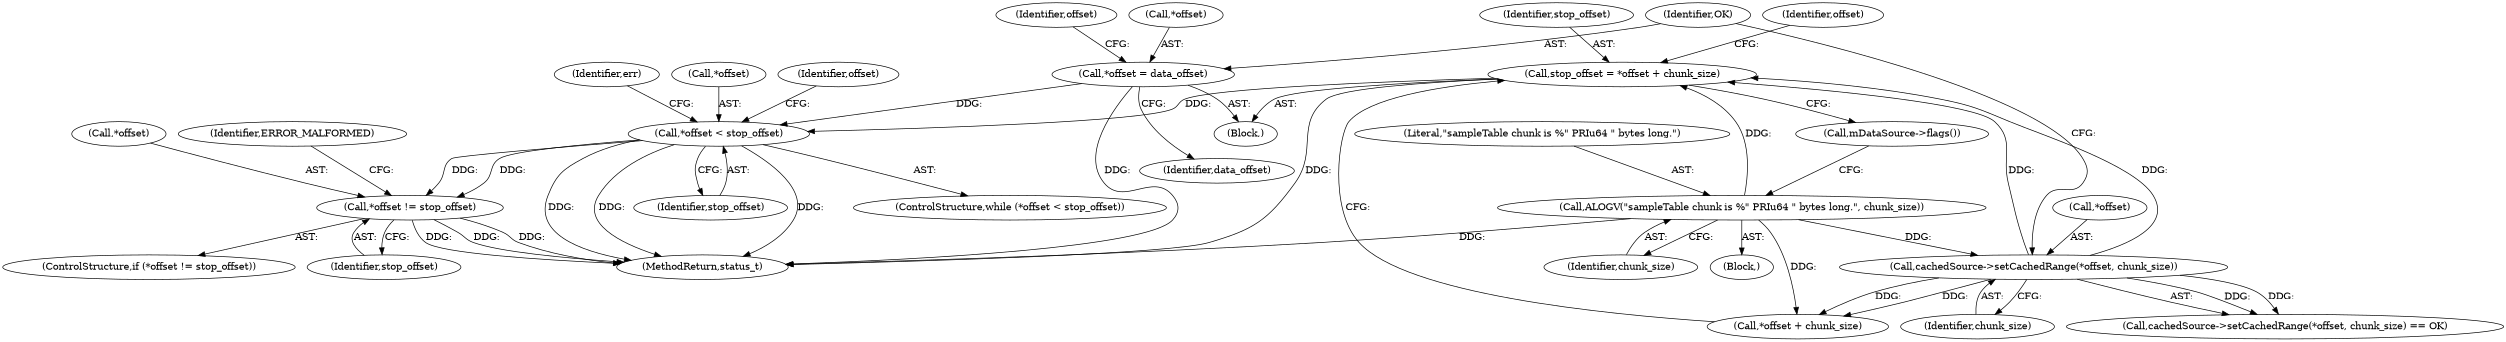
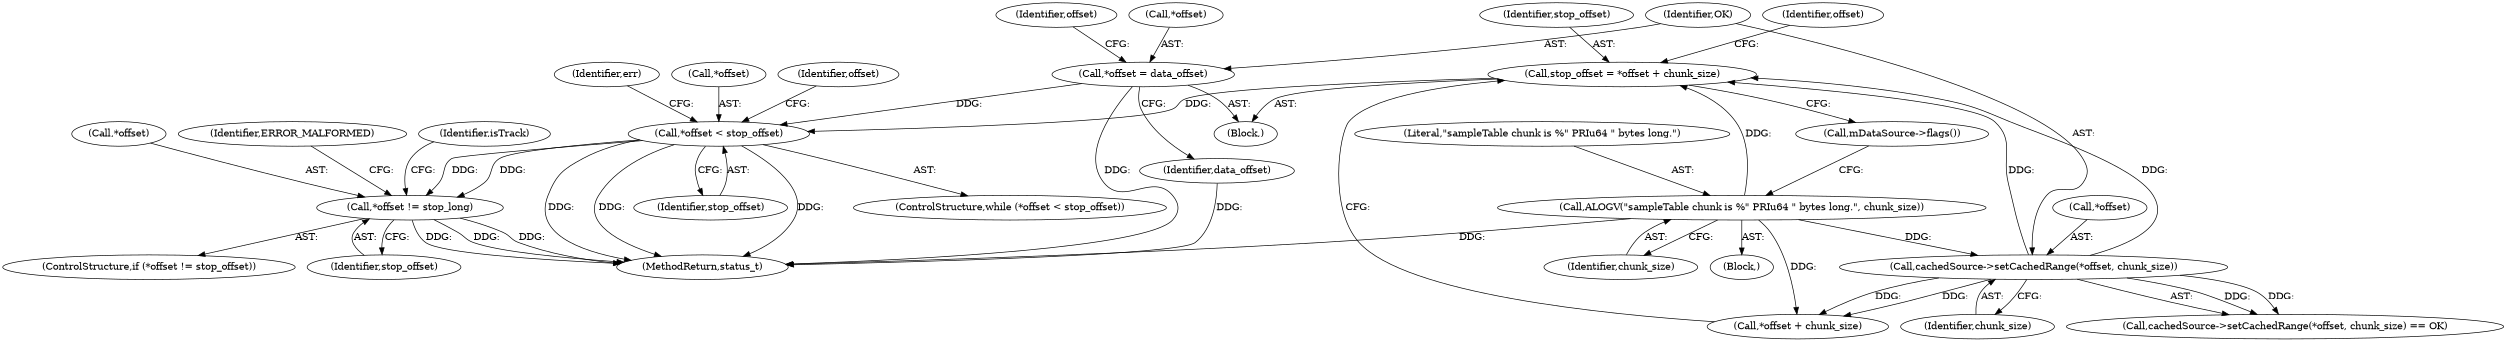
node "(Identifier,isTrack)": added
edge "(Identifier,OK)" -> "(Call,cachedSource->setCachedRange(*offset, chunk_size))": label "CFG: " -> "AST: "
node "(Call,*offset != stop_offset)": label "(Call,*offset != stop_offset)" -> "(Call,*offset != stop_long)"
edge "(Call,stop_offset = *offset + chunk_size)" -> "(MethodReturn,status_t)": now "(Identifier,data_offset)" -> "(MethodReturn,status_t)"
